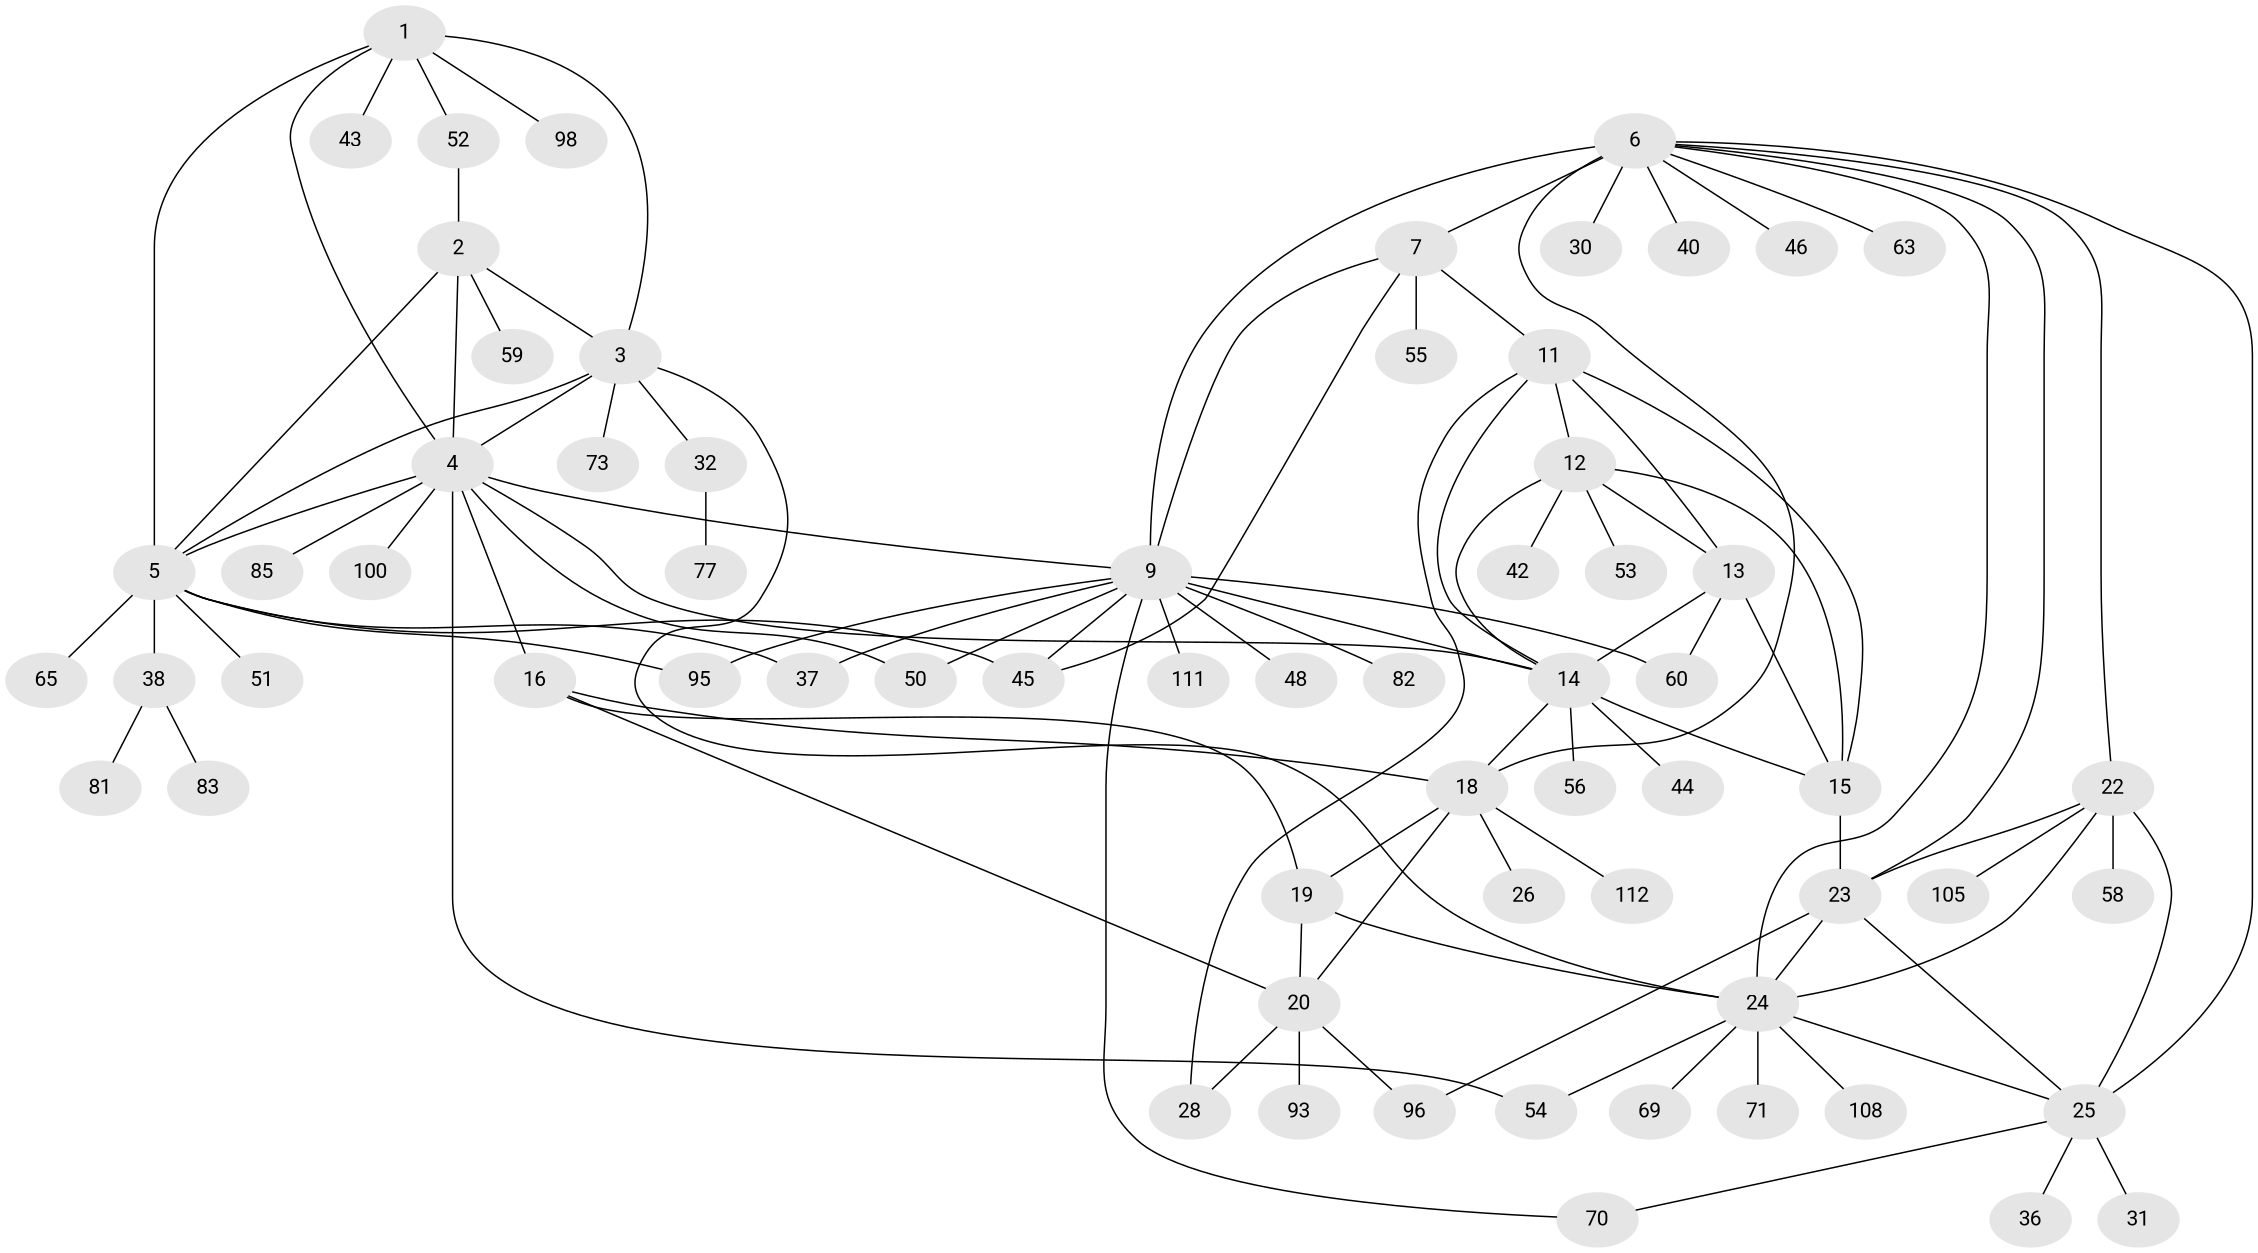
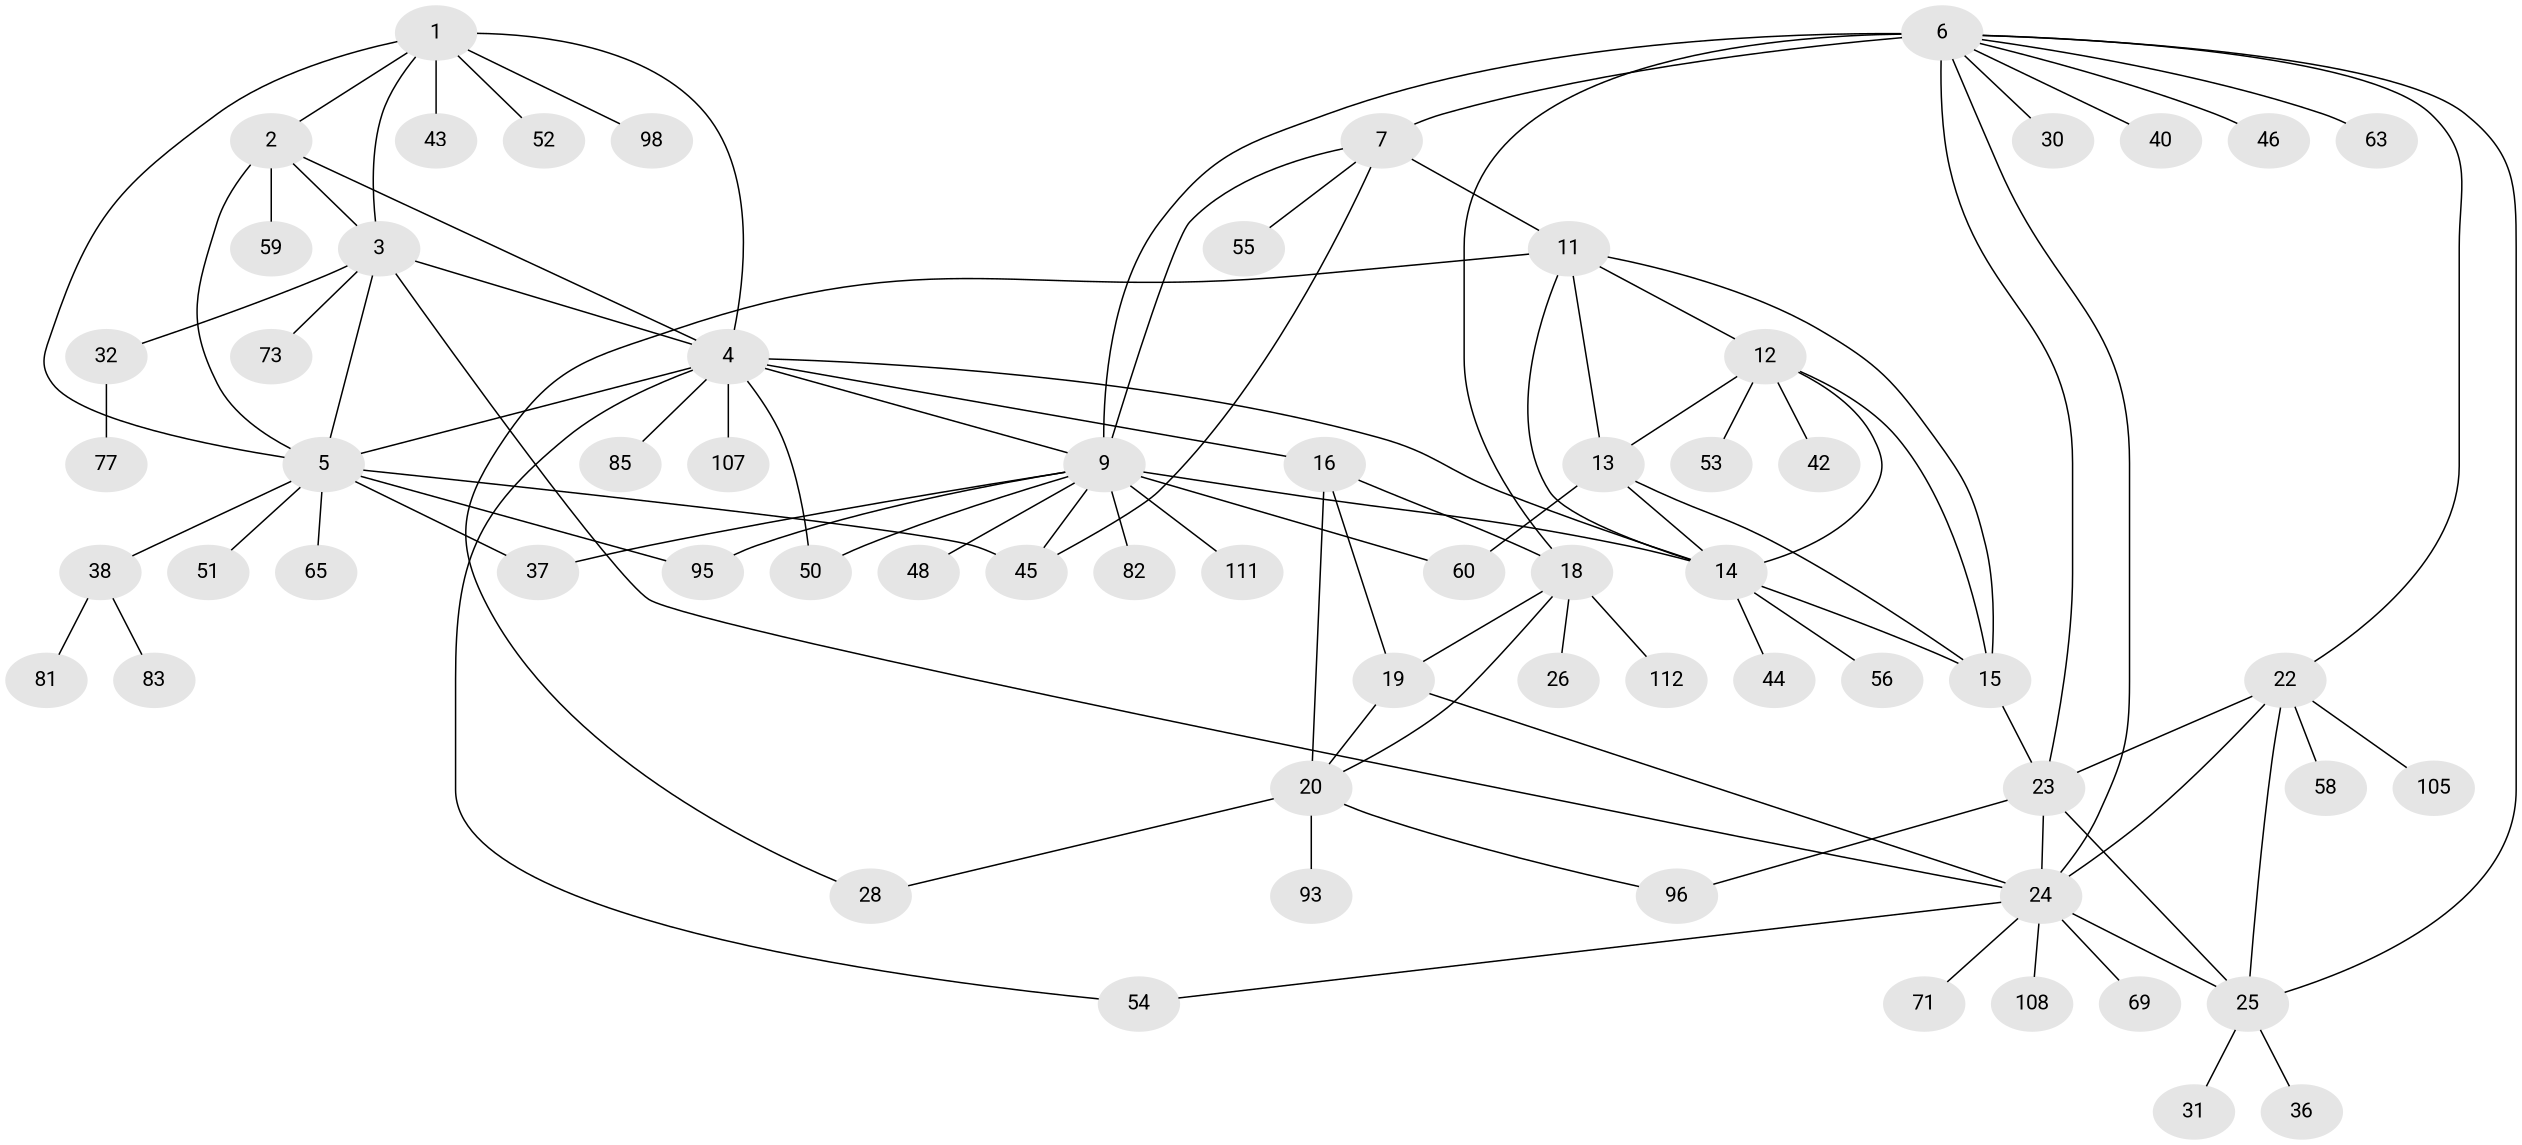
edge "52" -- "2": now "1" -- "2"
node "100": label "100" -> "107"
edge "14" -- "18": removed
node "70": removed
